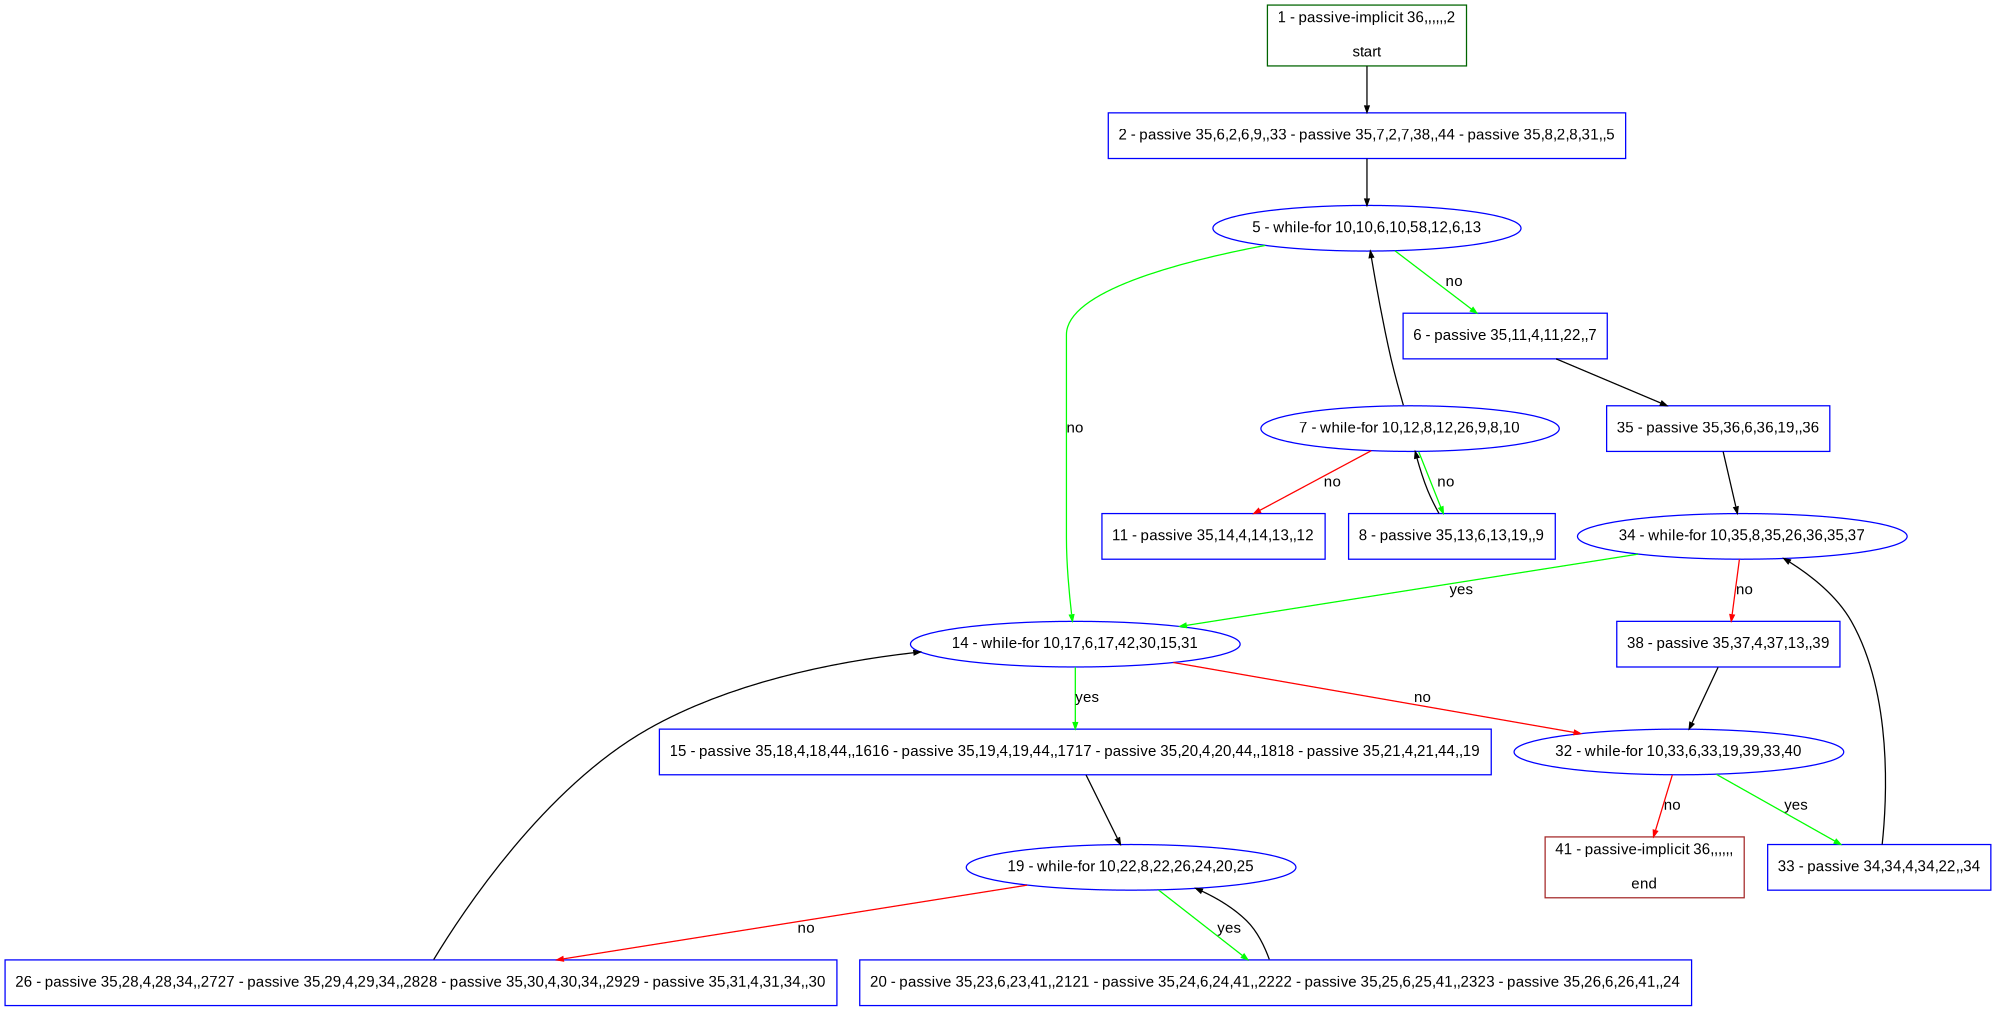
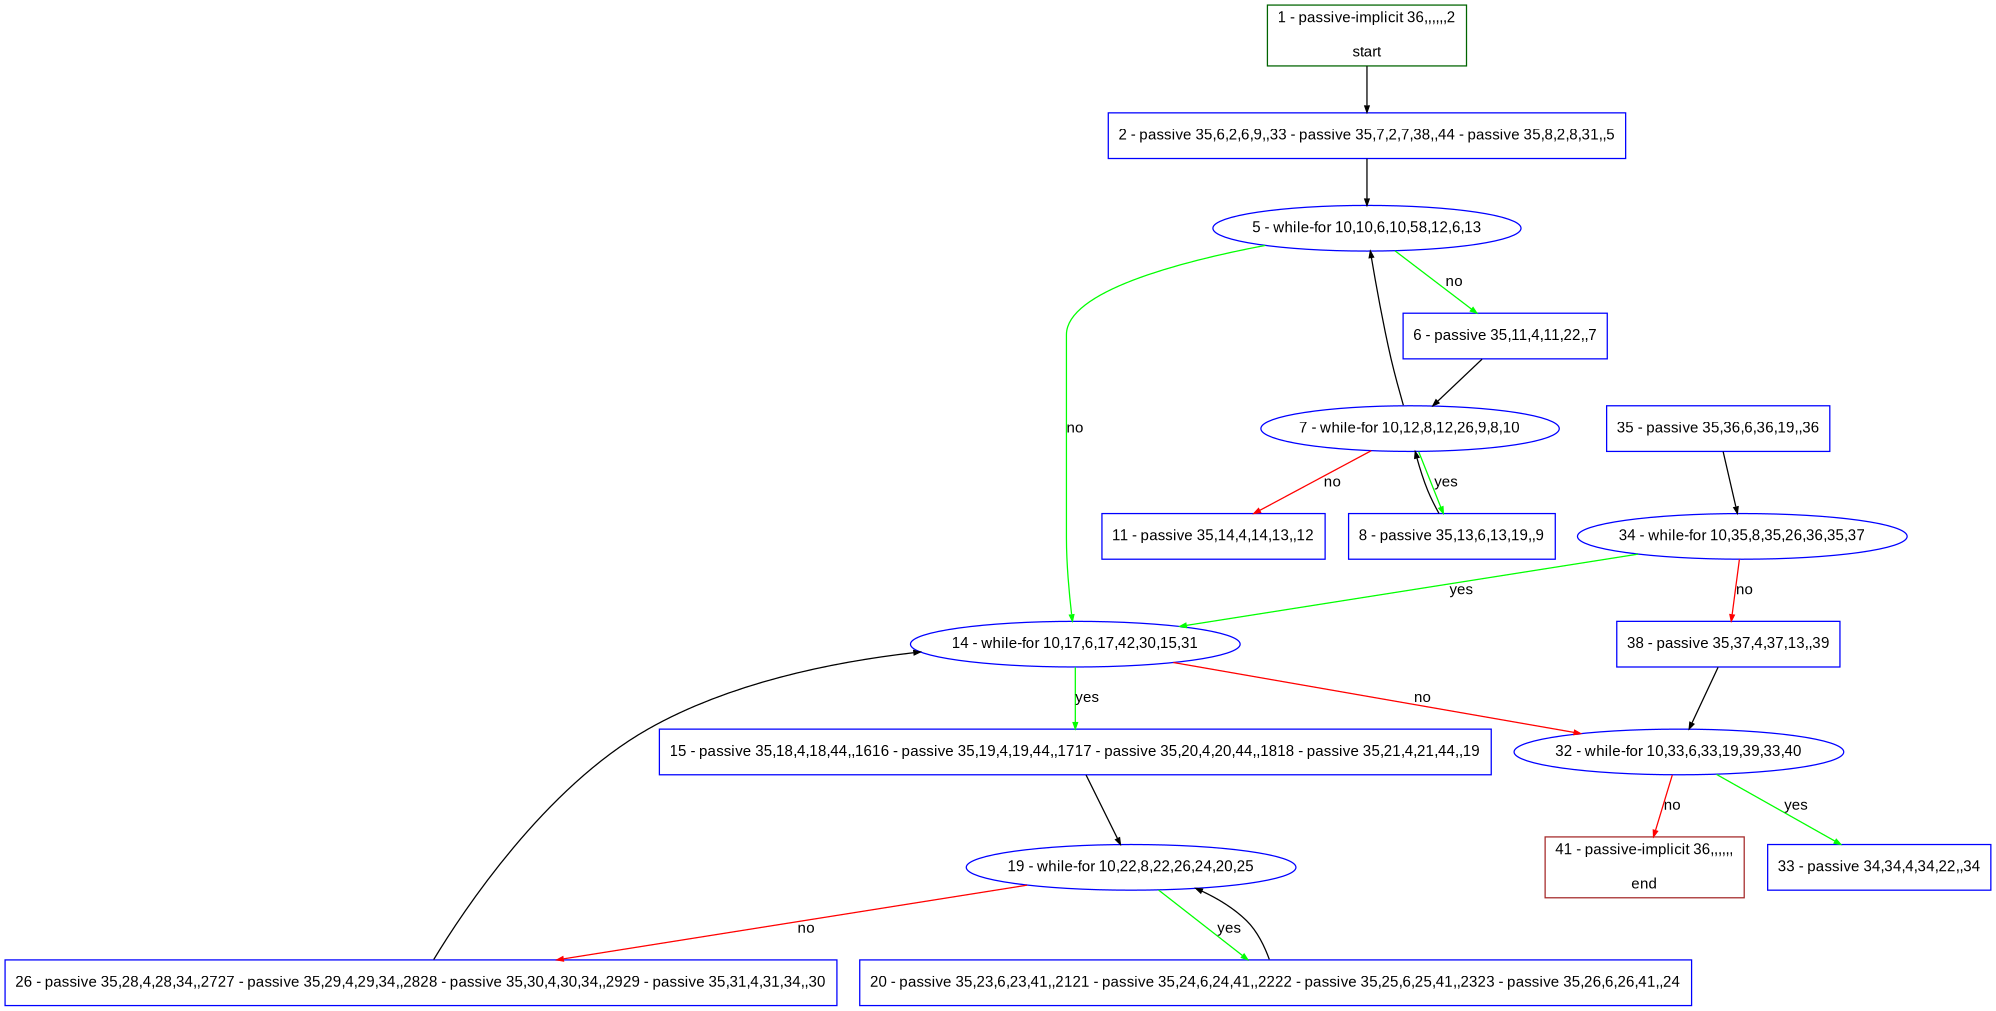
edge "6 - passive 35,11,4,11,22,,7" -> "35 - passive 35,36,6,36,19,,36": now "6 - passive 35,11,4,11,22,,7" -> "7 - while-for 10,12,8,12,26,9,8,10"
edge "7 - while-for 10,12,8,12,26,9,8,10" -> "8 - passive 35,13,6,13,19,,9": label "no" -> "yes"
edge "33 - passive 34,34,4,34,22,,34" -> "34 - while-for 10,35,8,35,26,36,35,37": removed
